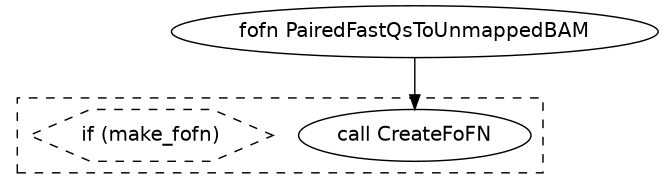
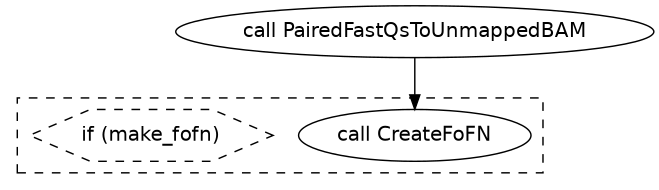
node "fofn PairedFastQsToUnmappedBAM": label "fofn PairedFastQsToUnmappedBAM" -> "call PairedFastQsToUnmappedBAM"
